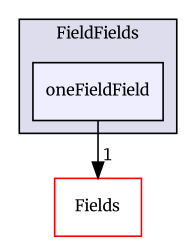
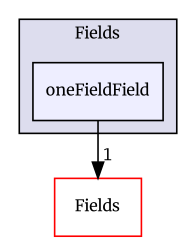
cluster "FieldFields": label "FieldFields" -> "Fields"
